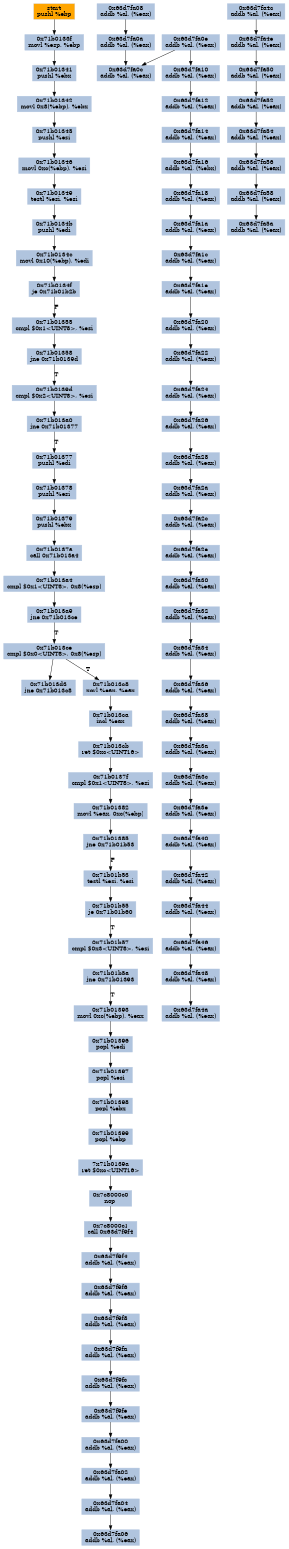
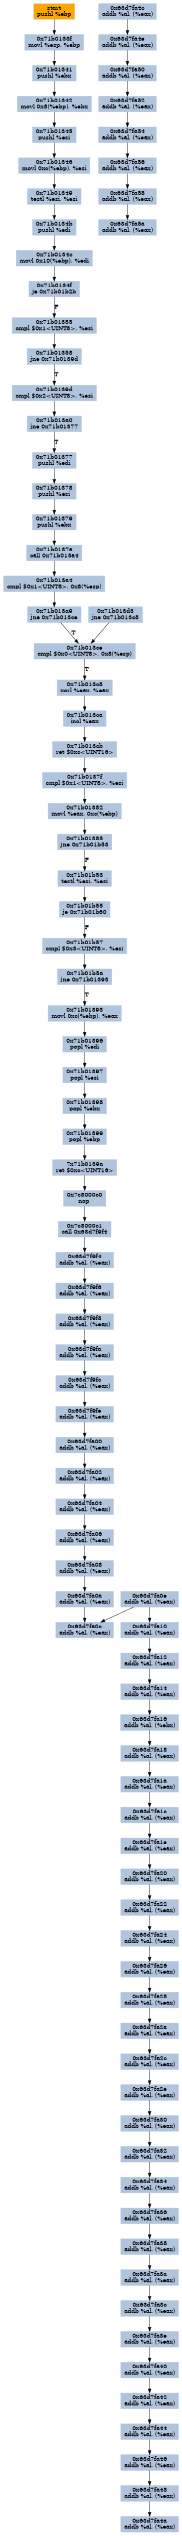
edge "0x71b013ce cmpl $0x0<UINT8>, 0x8(%esp)" -> "0x71b013d3 jne 0x71b013c8": reversed
edge "0x71b01b55 je 0x71b01b60" -> "0x71b01b57 cmpl $0x3<UINT8>, %esi": label "T" -> "F"
edge "0x63d7fa06 addb %al, (%eax)" -> "0x63d7fa08 addb %al, (%eax)": added
